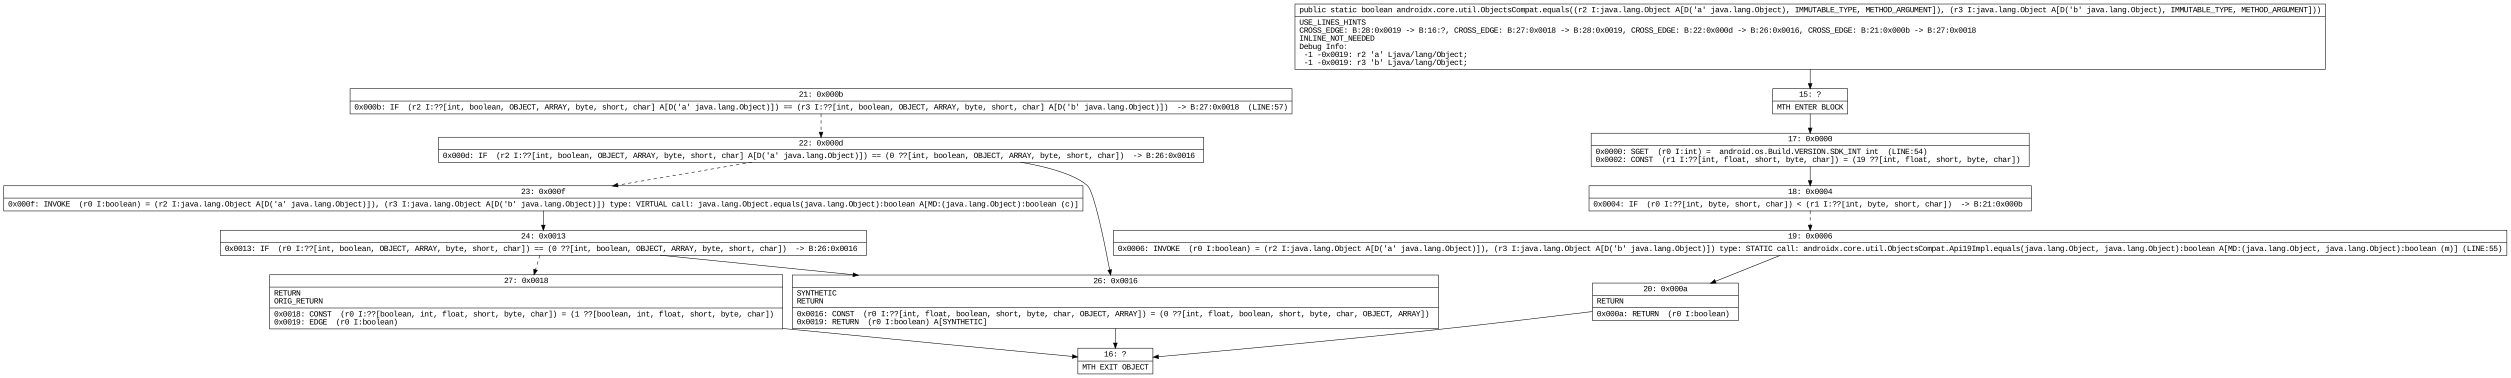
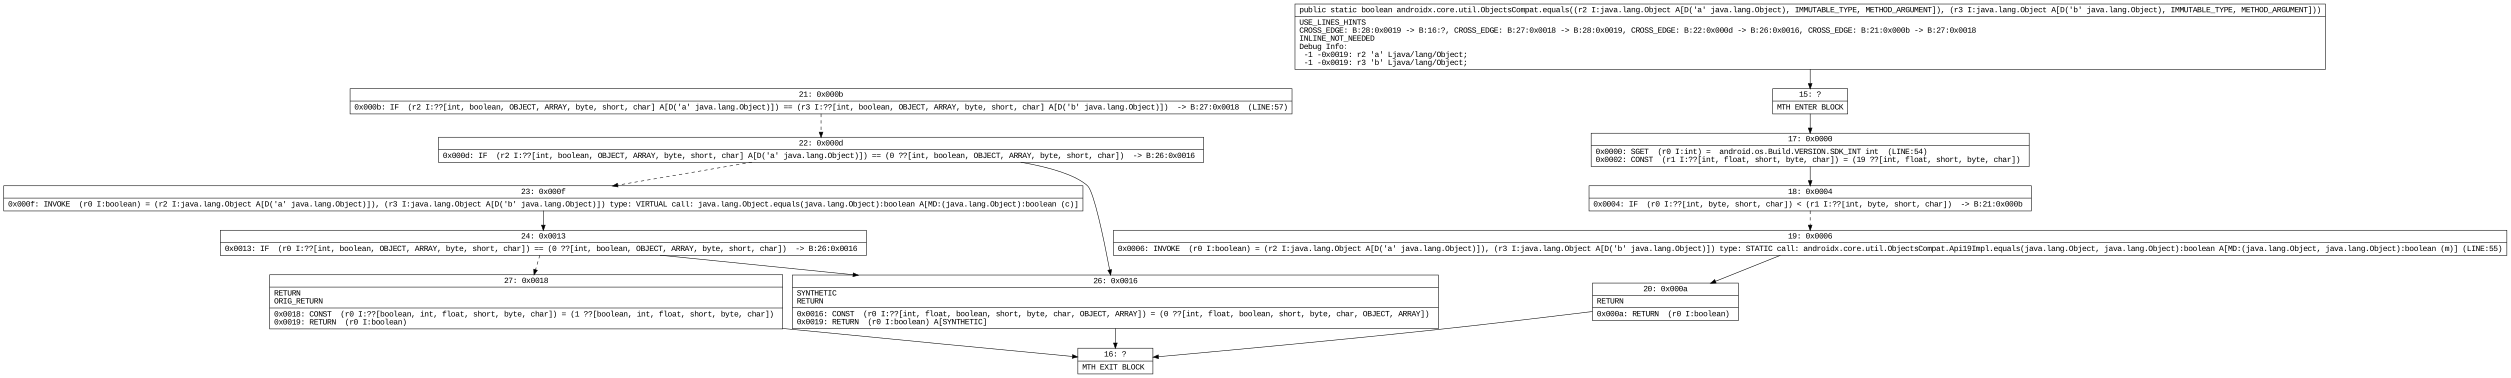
node "27: 0x0018": text "0x0019: EDGE  (r0 I:boolean)" -> "0x0019: RETURN  (r0 I:boolean)"
node "16: ?": text "MTH_EXIT_OBJECT" -> "MTH_EXIT_BLOCK"
